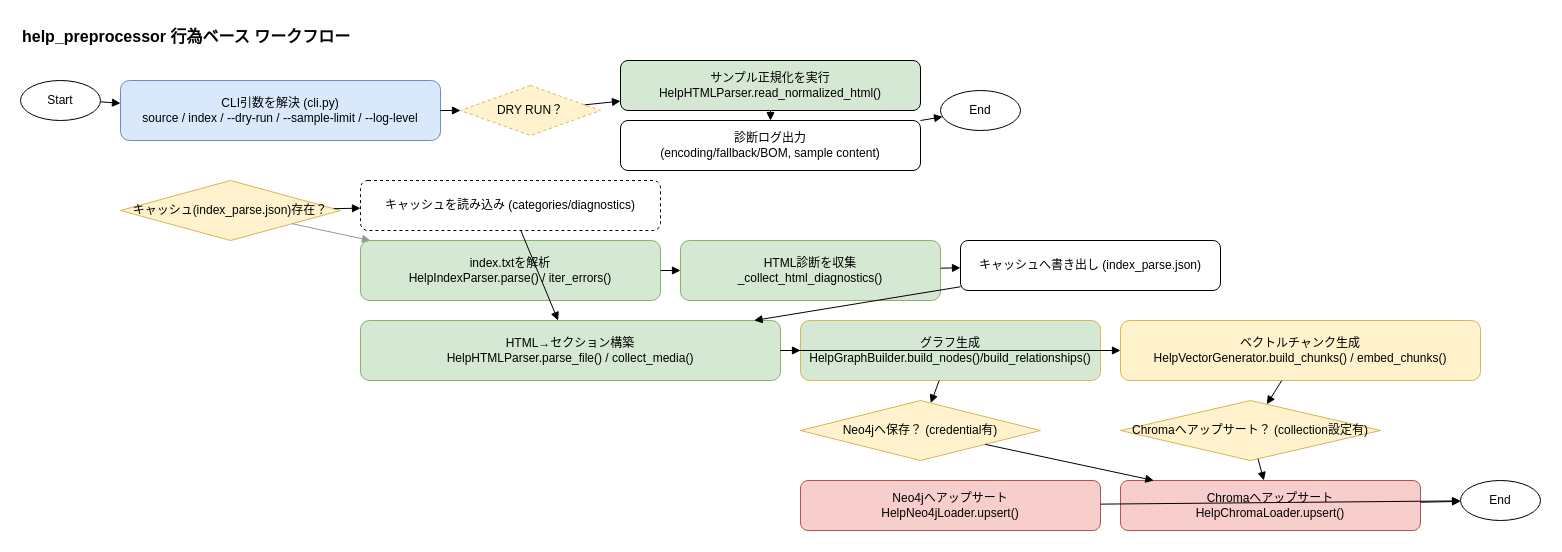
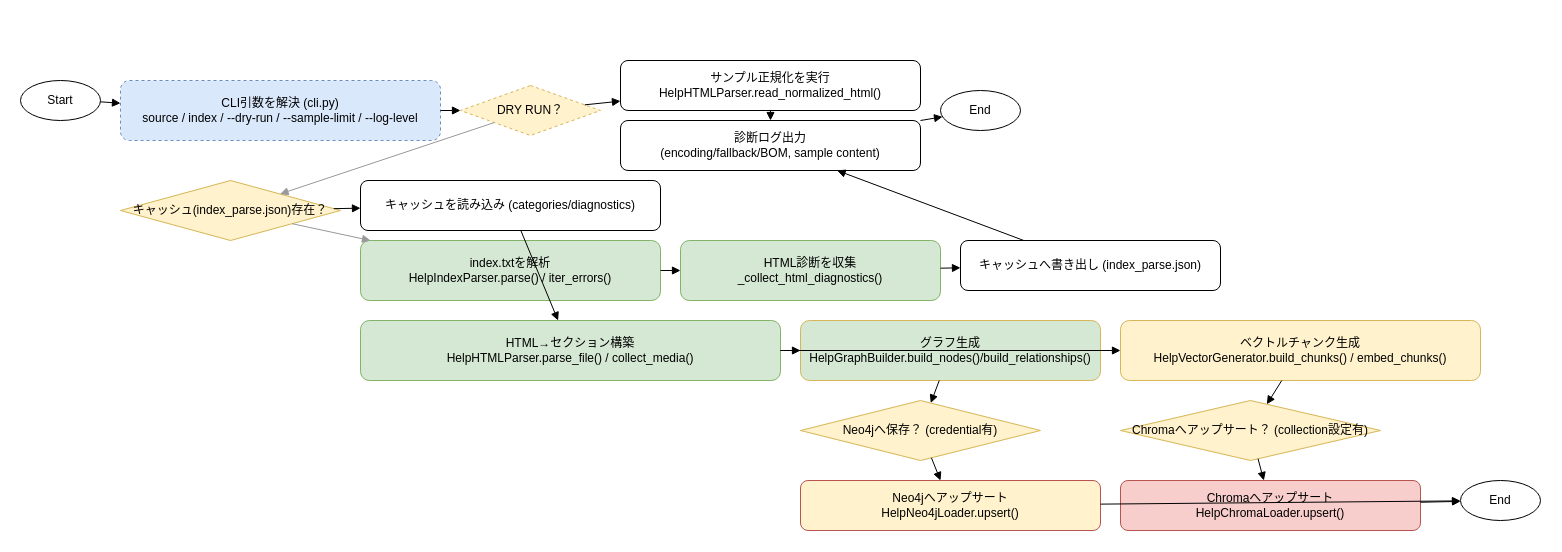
node "help_preprocessor 行為ベース ワークフロー": removed
node "サンプル正規化を実行 HelpHTMLParser.read_normalized_html()": fillcolor #d5e8d4 -> #ffffff
node "CLI引数を解決 (cli.py) source / index / --dry-run / --sample-limit / --log-level": style solid -> dashed
edge "DRY RUN？" -> "キャッシュ(index_parse.json)存在？": added
node "キャッシュを読み込み (categories/diagnostics)": style dashed -> solid
edge "キャッシュへ書き出し (index_parse.json)" -> "HTML→セクション構築 HelpHTMLParser.parse_file() / collect_media()": now "キャッシュへ書き出し (index_parse.json)" -> "診断ログ出力 (encoding/fallback/BOM, sample content)"
edge "Neo4jへ保存？ (credential有)" -> "Chromaへアップサート HelpChromaLoader.upsert()": now "Neo4jへ保存？ (credential有)" -> "Neo4jへアップサート HelpNeo4jLoader.upsert()"
node "Neo4jへアップサート HelpNeo4jLoader.upsert()": fillcolor #f8cecc -> #fff2cc
